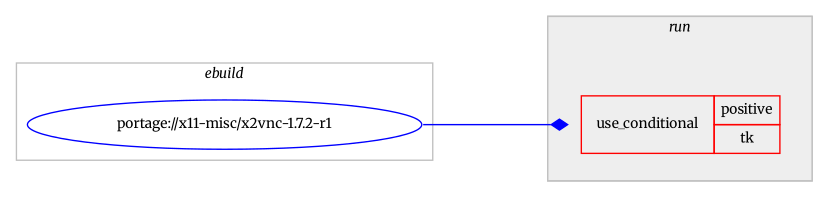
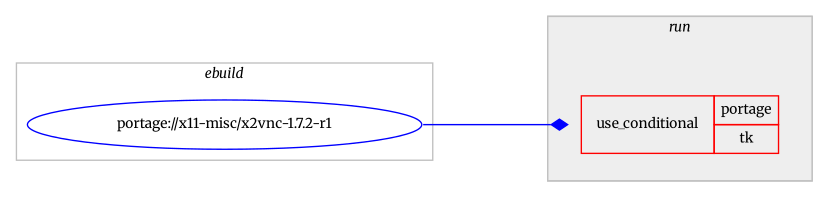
node "use_conditional": text "positive" -> "portage"
